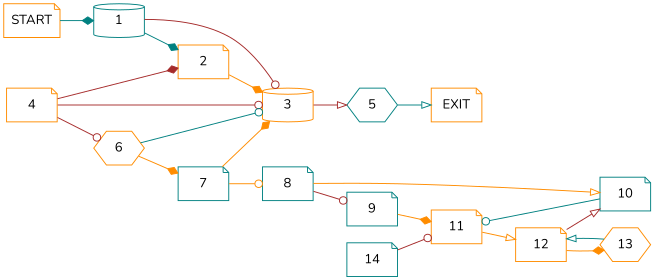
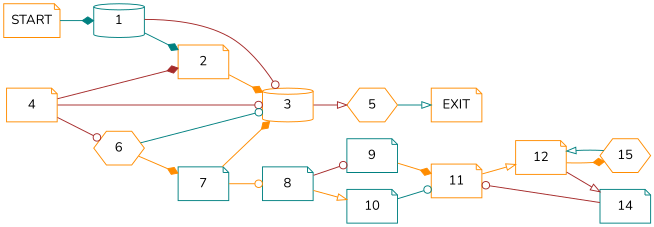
node "5": color teal -> darkorange
edge "12" -> "10": now "12" -> "14"
node "13": label "13" -> "15"
